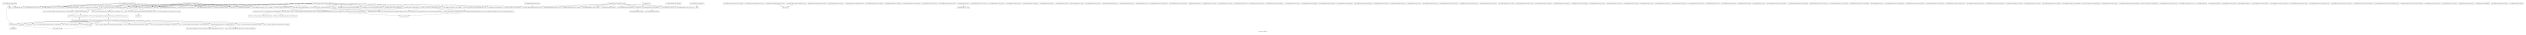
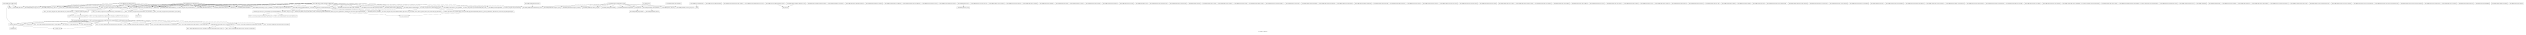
node "_ZN9LAMMPS_NS11FixAddForce7setmaskEv": added
